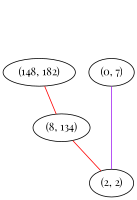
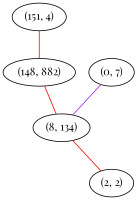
node "(151, 4)": added
node "(148, 182)": label "(148, 182)" -> "(148, 882)"
edge "(0, 7)" -- "(2, 2)": now "(0, 7)" -- "(8, 134)"
